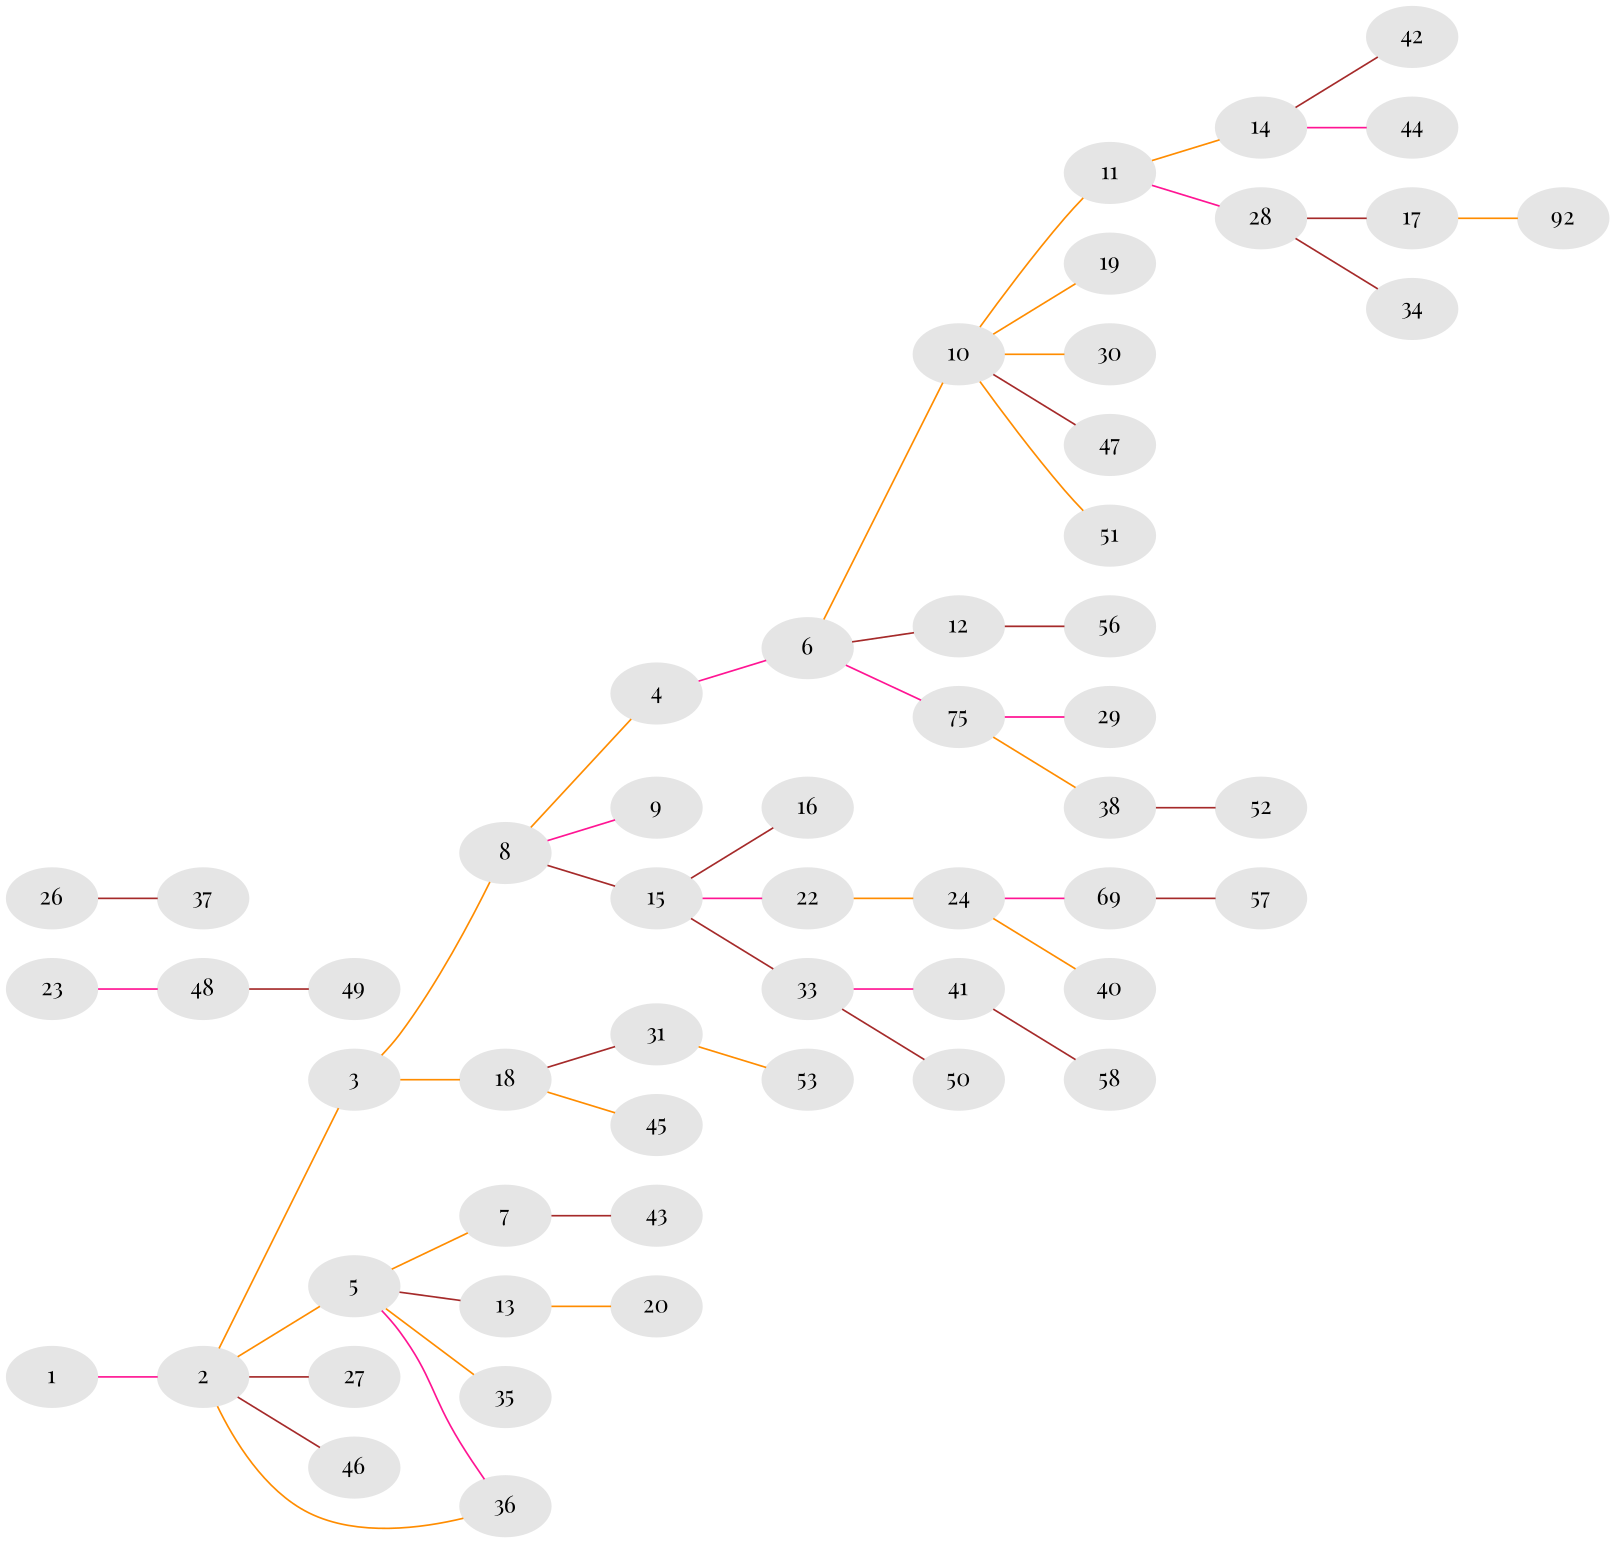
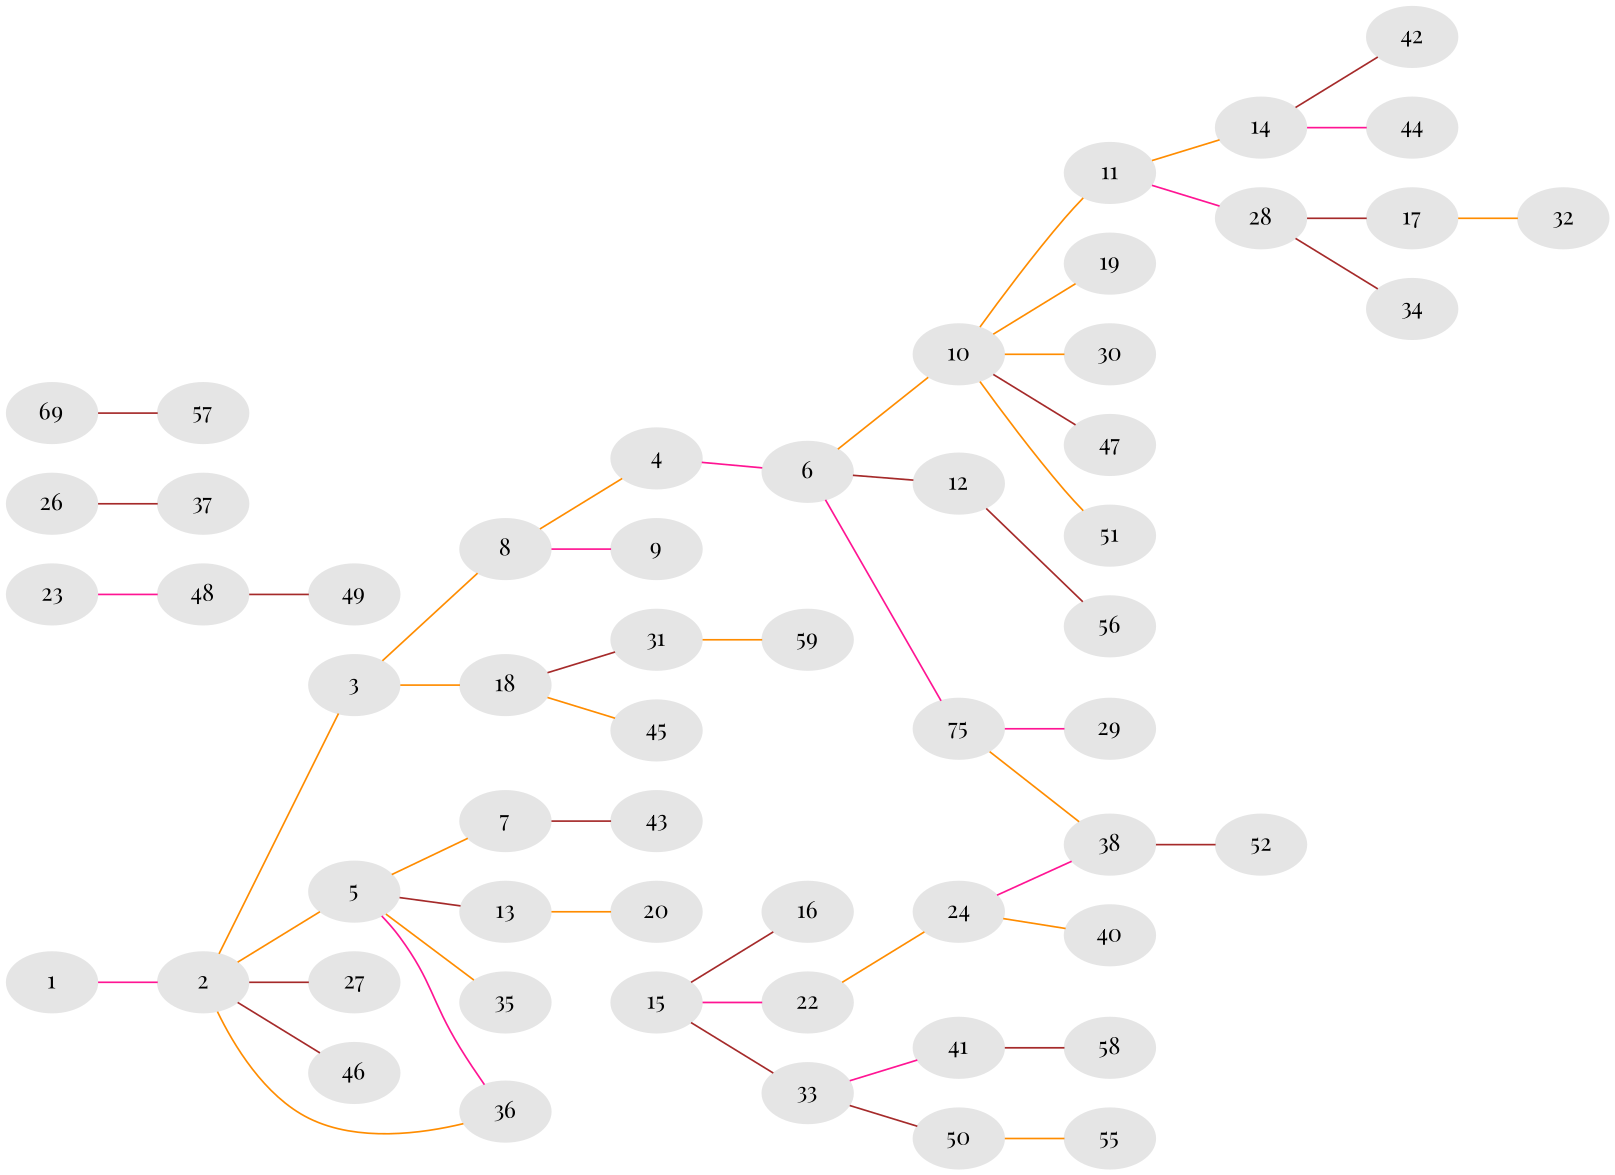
node "92": label "92" -> "32"
edge "8" -- "15": removed
edge "24" -- "69": now "24" -- "38"
node "53": label "53" -> "59"
node "55": added
